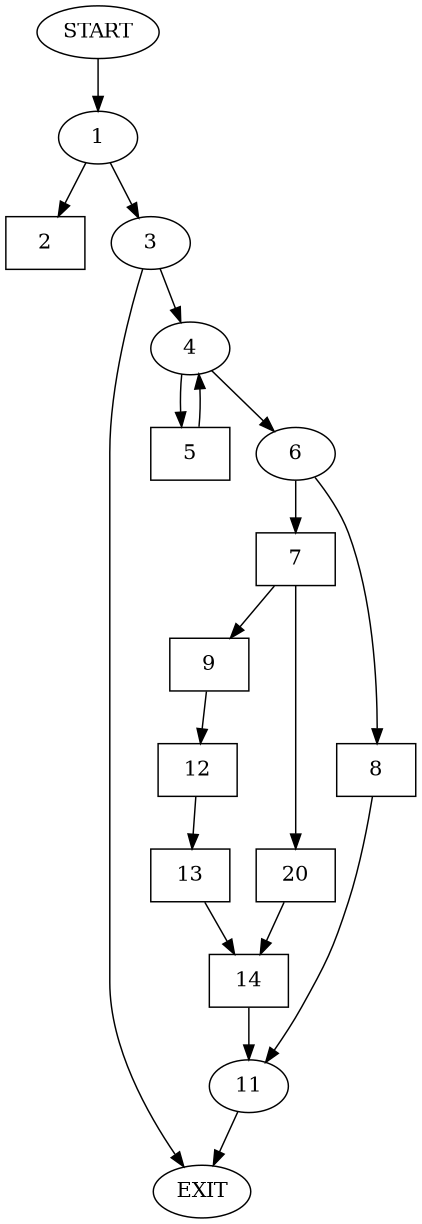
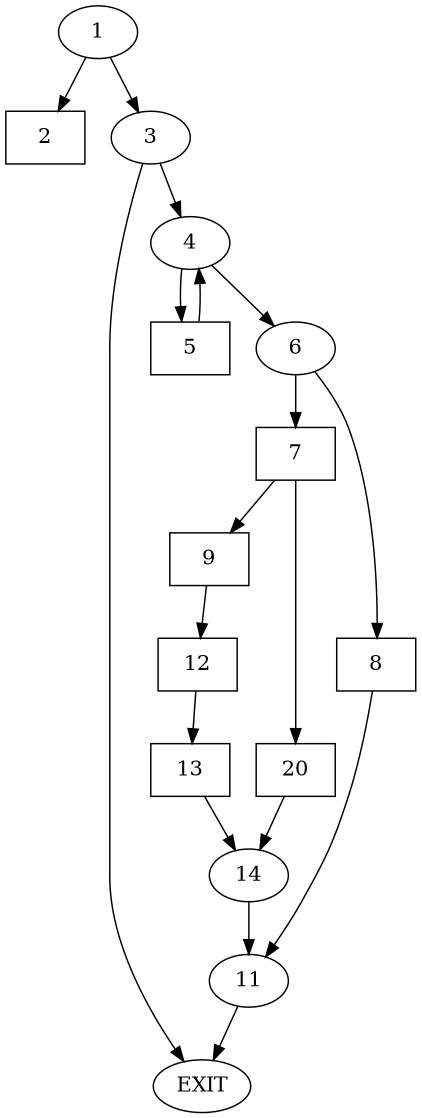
node "START": removed
node "14": shape box -> ellipse
